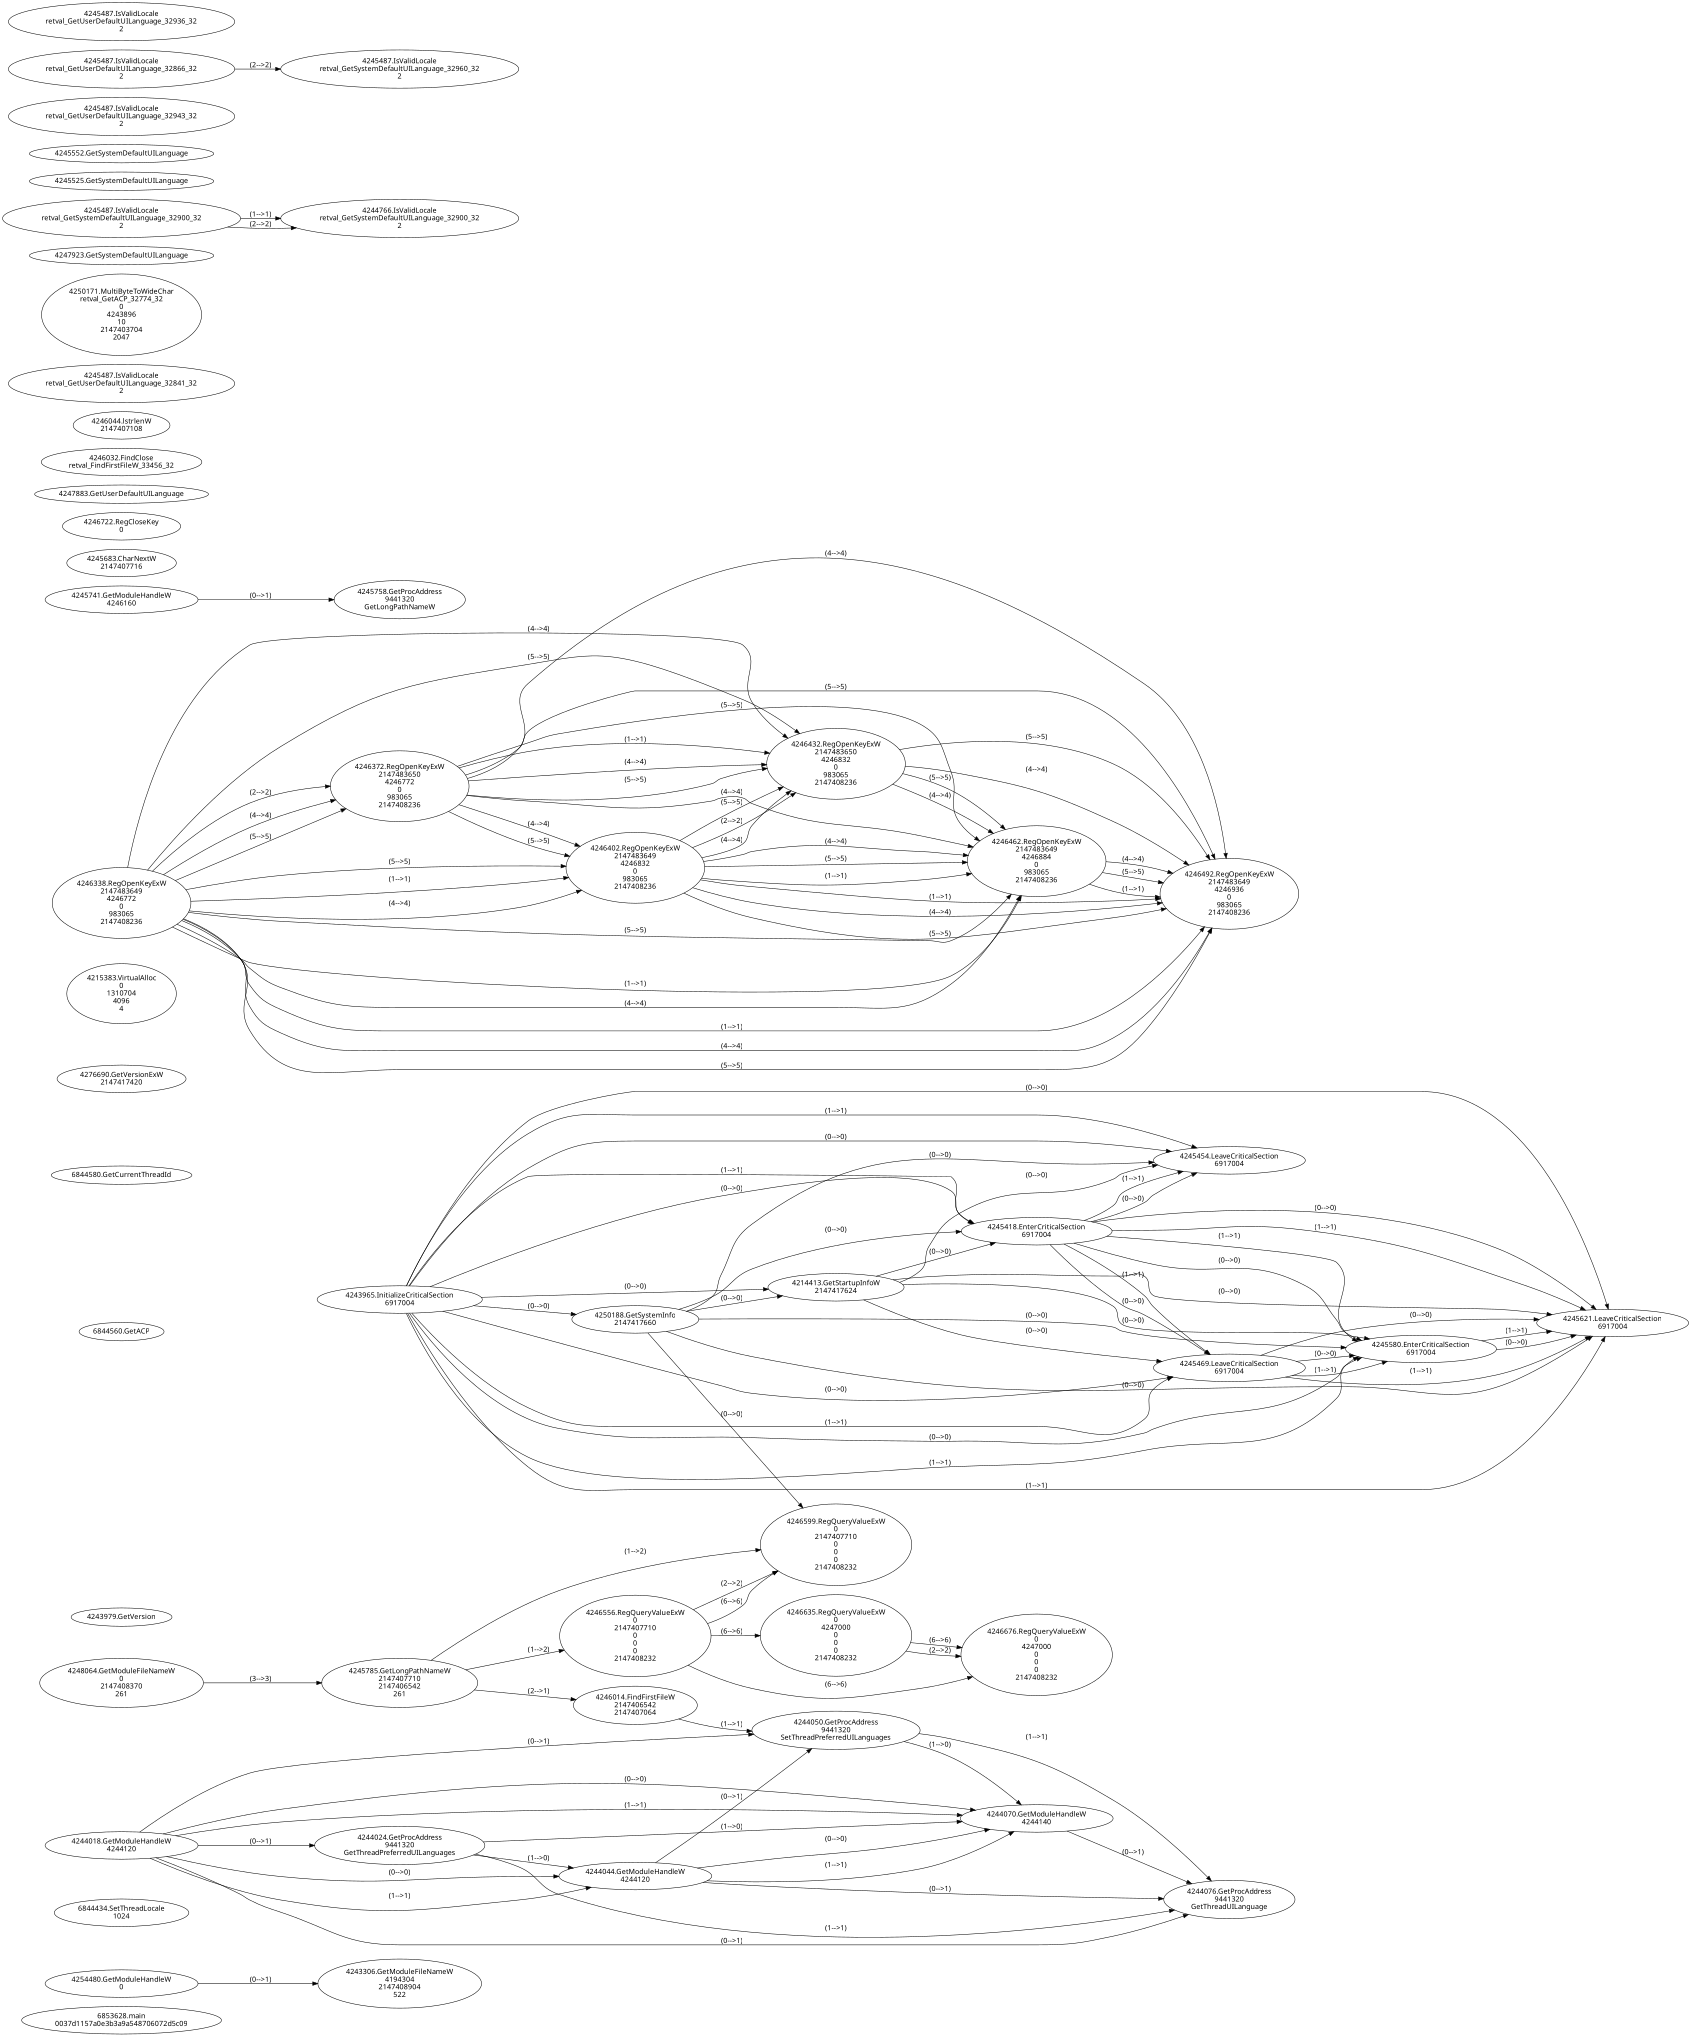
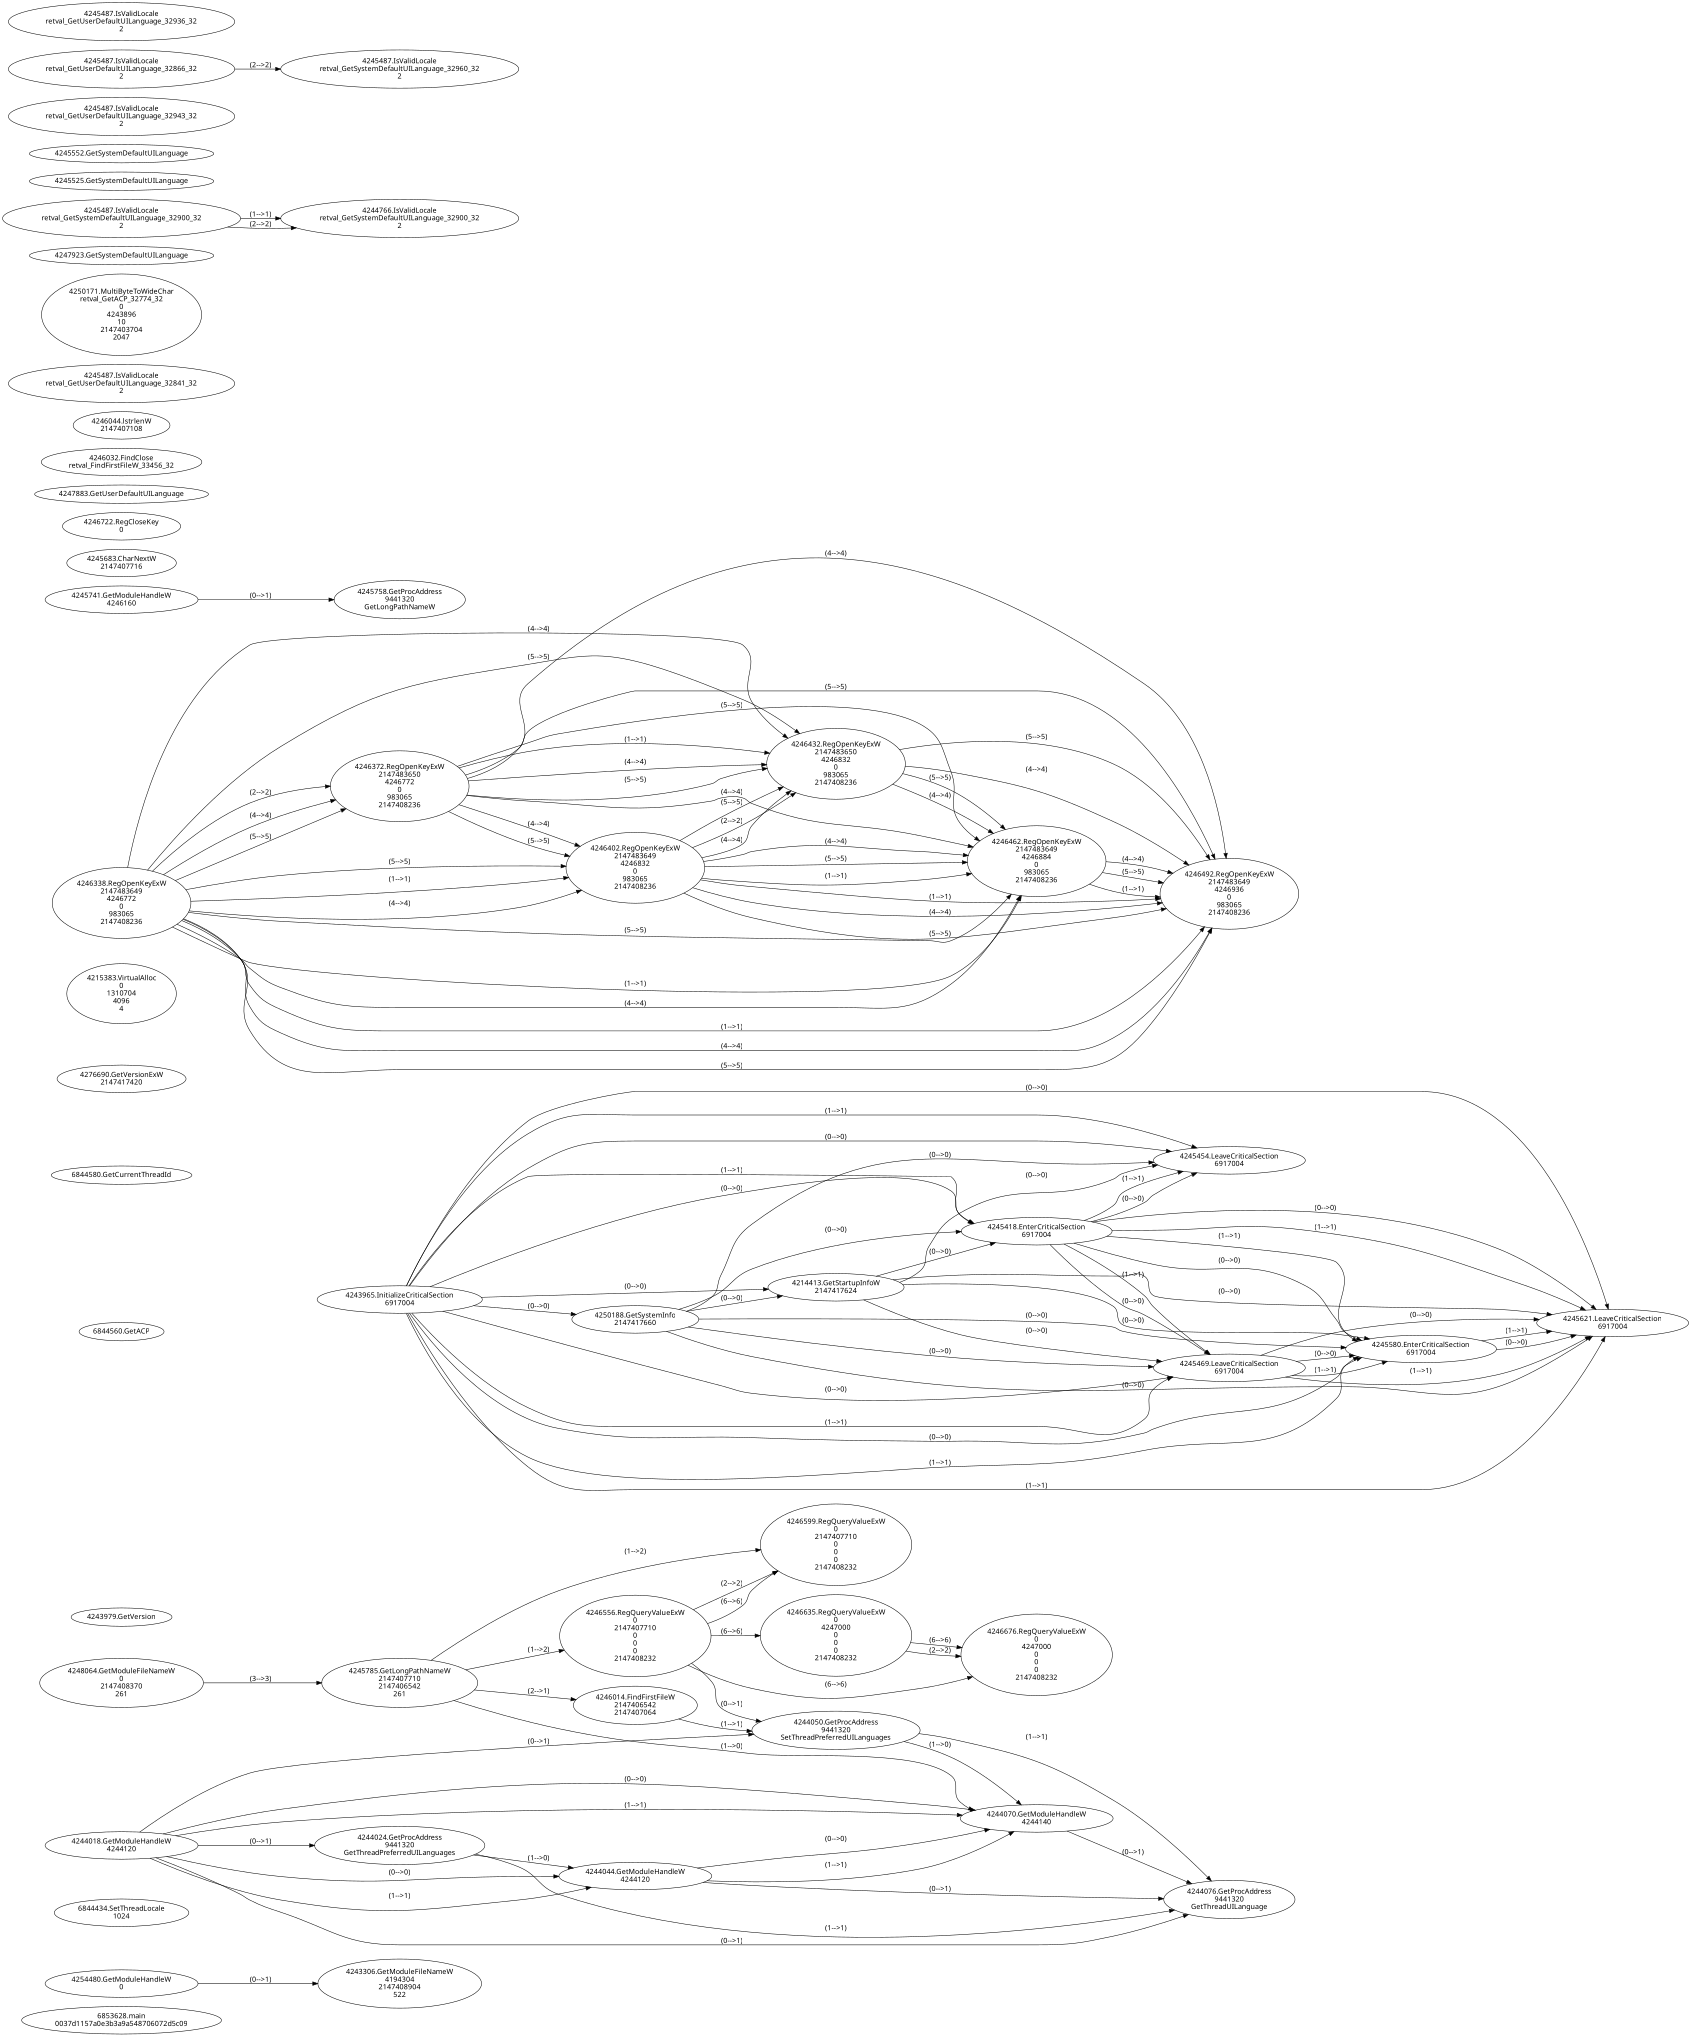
edge "4250188.GetSystemInfo 2147417660" -> "4246599.RegQueryValueExW 0 2147407710 0 0 0 2147408232": now "4250188.GetSystemInfo 2147417660" -> "4245469.LeaveCriticalSection 6917004"
edge "4244044.GetModuleHandleW 4244120" -> "4244050.GetProcAddress 9441320 SetThreadPreferredUILanguages": now "4246556.RegQueryValueExW 0 2147407710 0 0 0 2147408232" -> "4244050.GetProcAddress 9441320 SetThreadPreferredUILanguages"
edge "4244024.GetProcAddress 9441320 GetThreadPreferredUILanguages" -> "4244070.GetModuleHandleW 4244140": now "4245785.GetLongPathNameW 2147407710 2147406542 261" -> "4244070.GetModuleHandleW 4244140"
